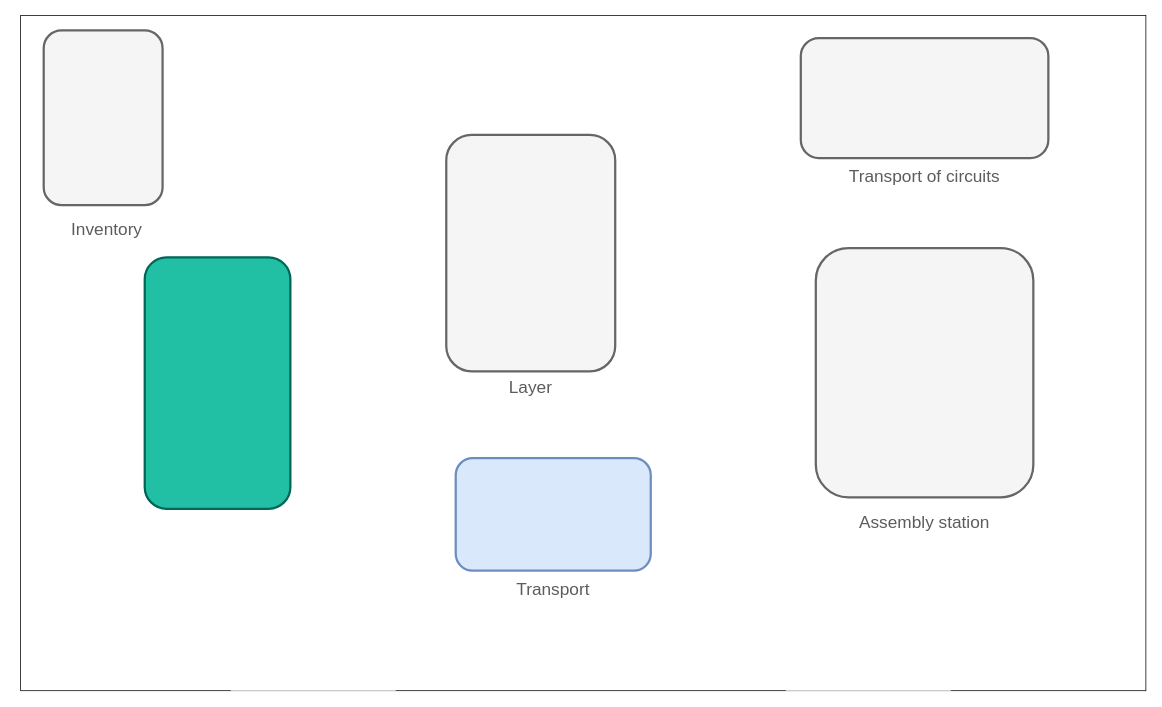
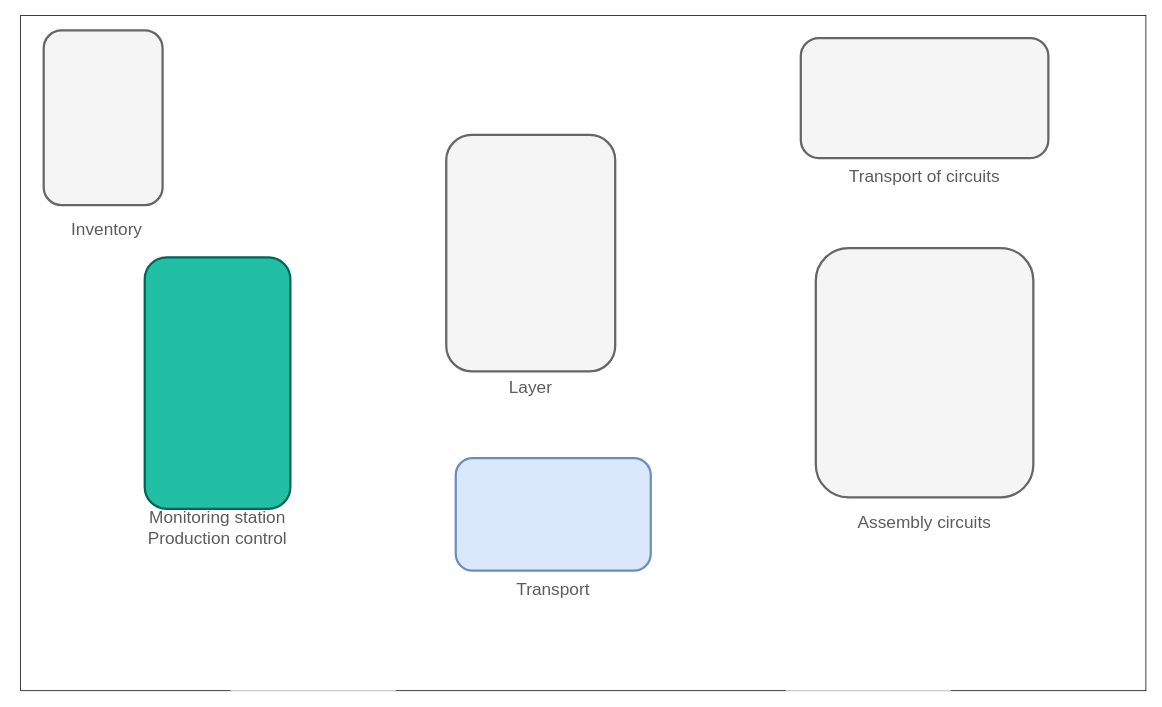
node "Assembly station": label "Assembly station" -> "Assembly circuits"
node "Monitoring stationProduction control": added
